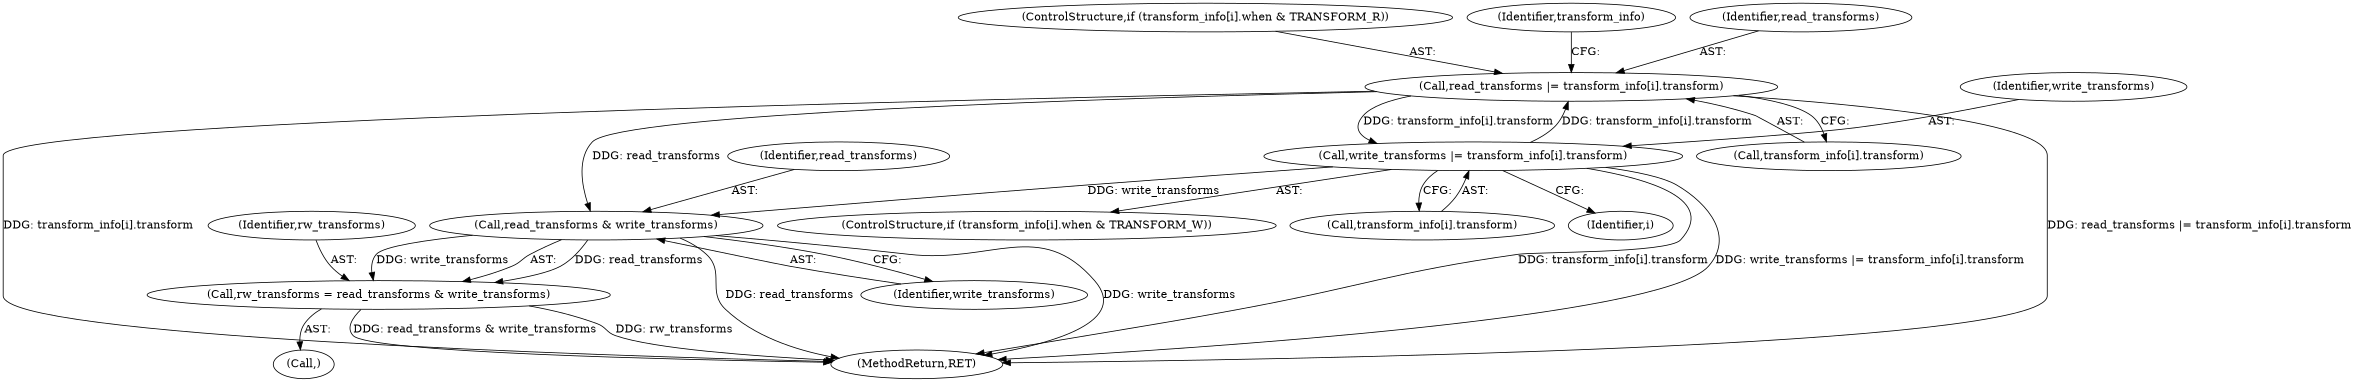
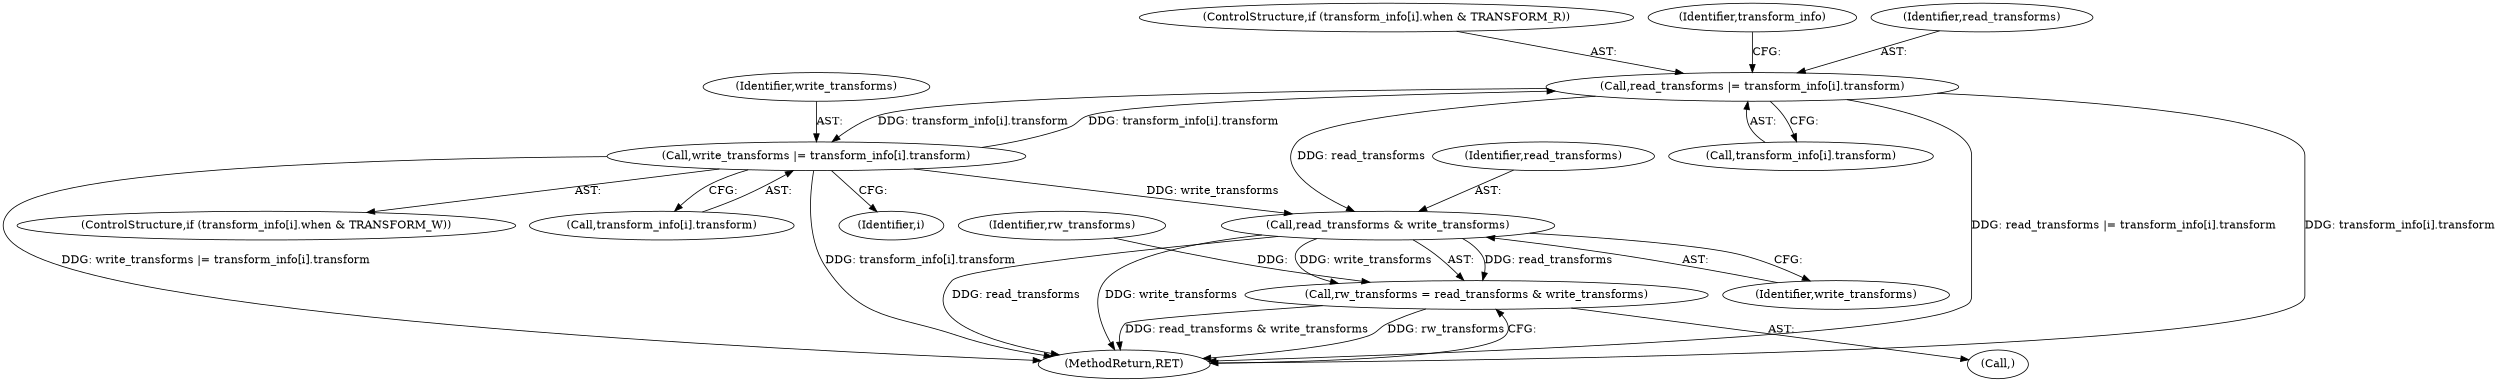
edge "(Identifier,rw_transforms)" -> "(Call,rw_transforms = read_transforms & write_transforms)": label "AST: " -> "DDG: "
edge "(MethodReturn,RET)" -> "(Call,rw_transforms = read_transforms & write_transforms)": added, label "CFG:"
